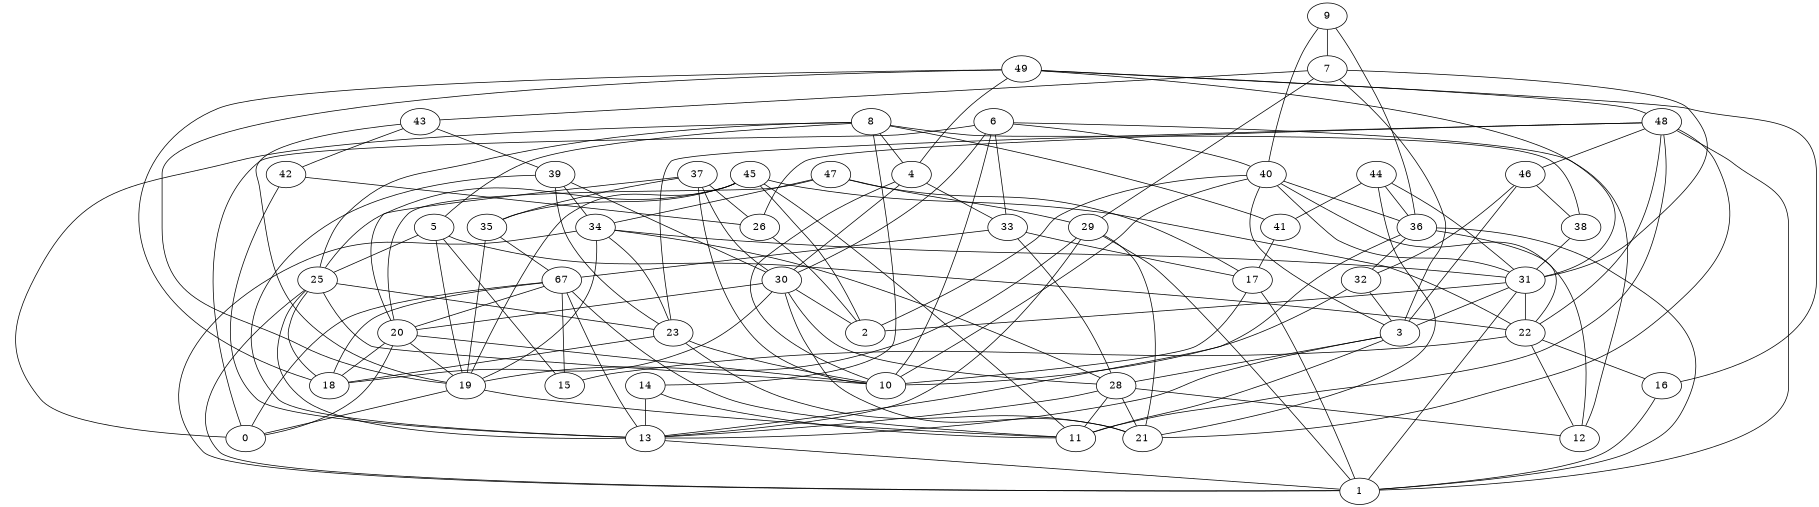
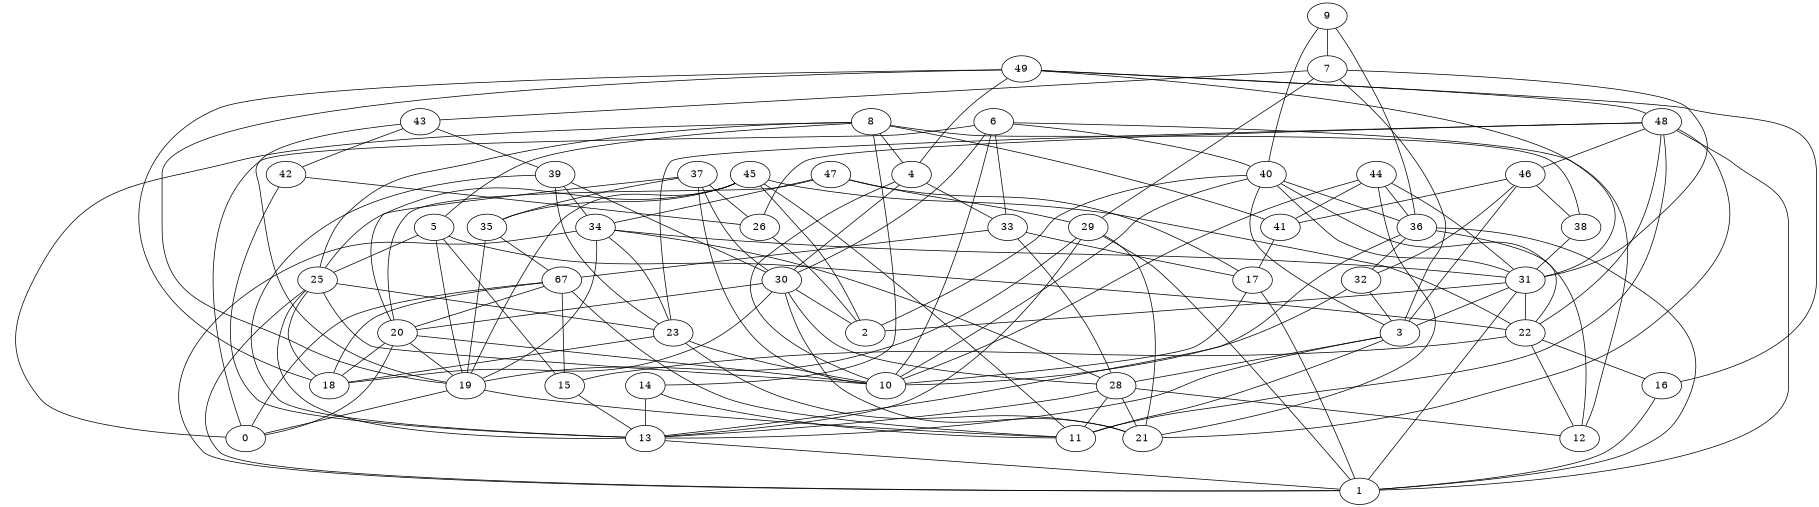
edge "46" -- "41": added
edge "44" -- "10": added
edge "67" -- "13": now "15" -- "13"
